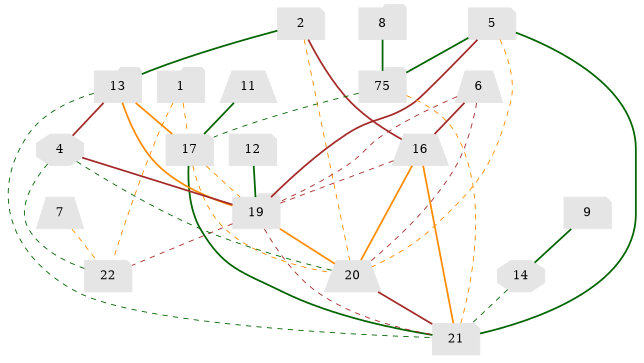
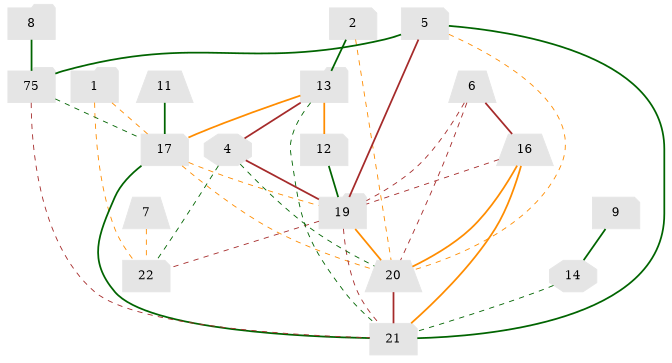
edge "2" -- "16": removed
edge "13" -- "19": now "13" -- "12"
edge "75" -- "21": color darkorange -> brown
